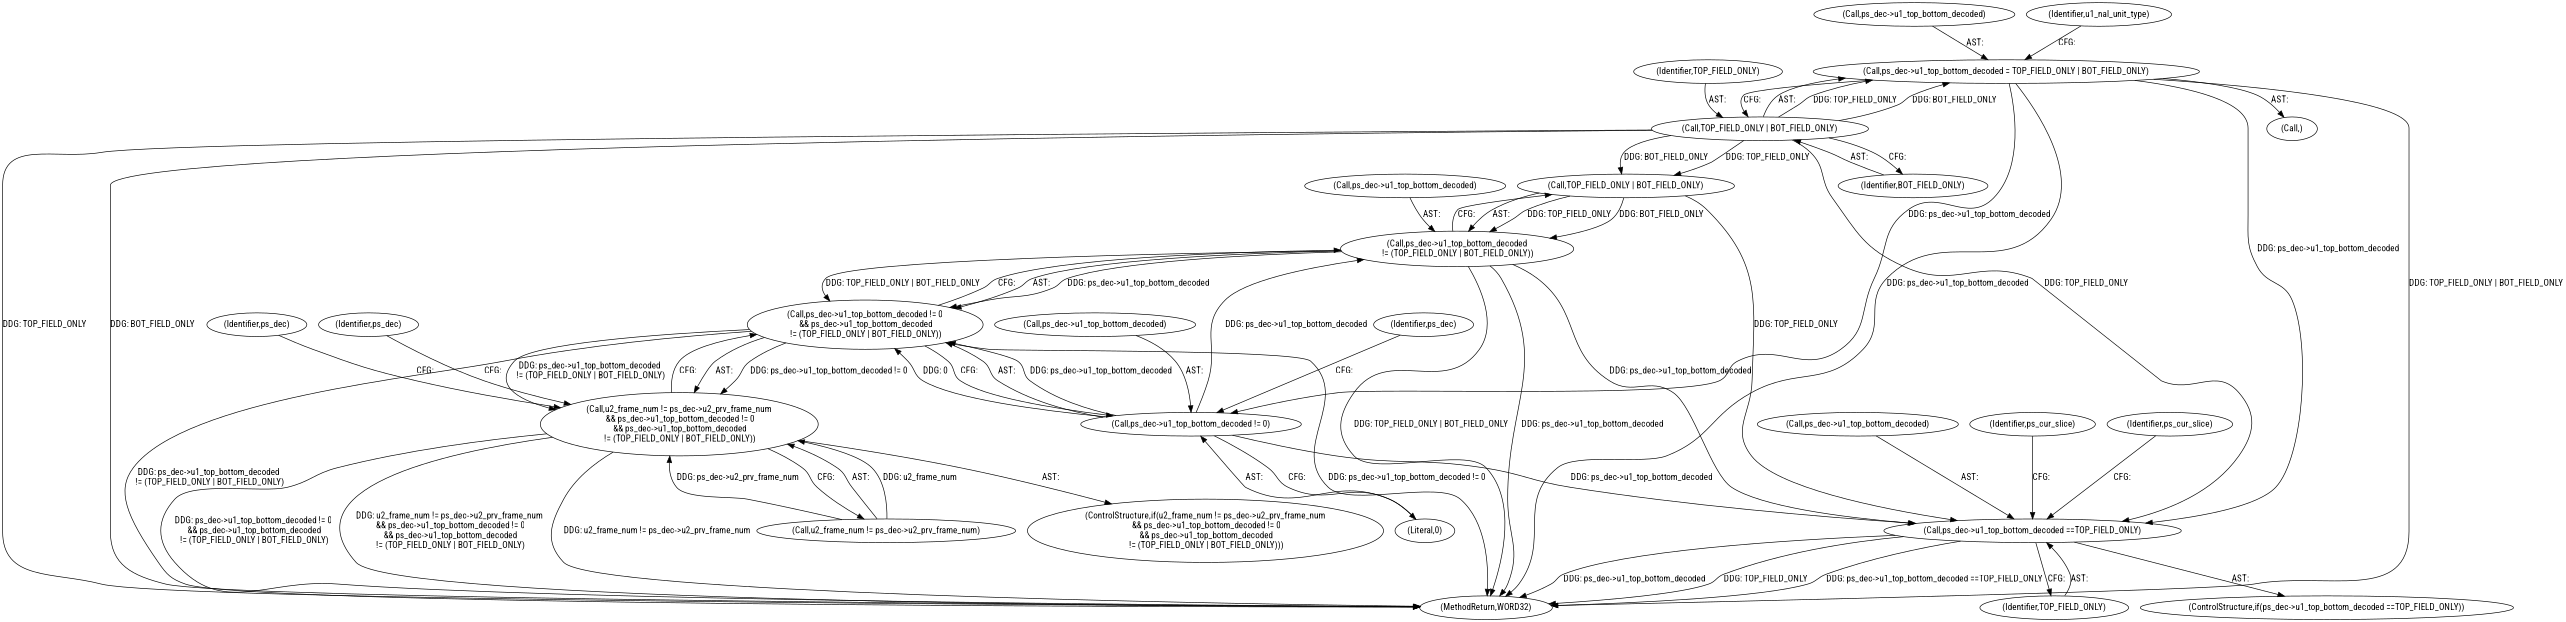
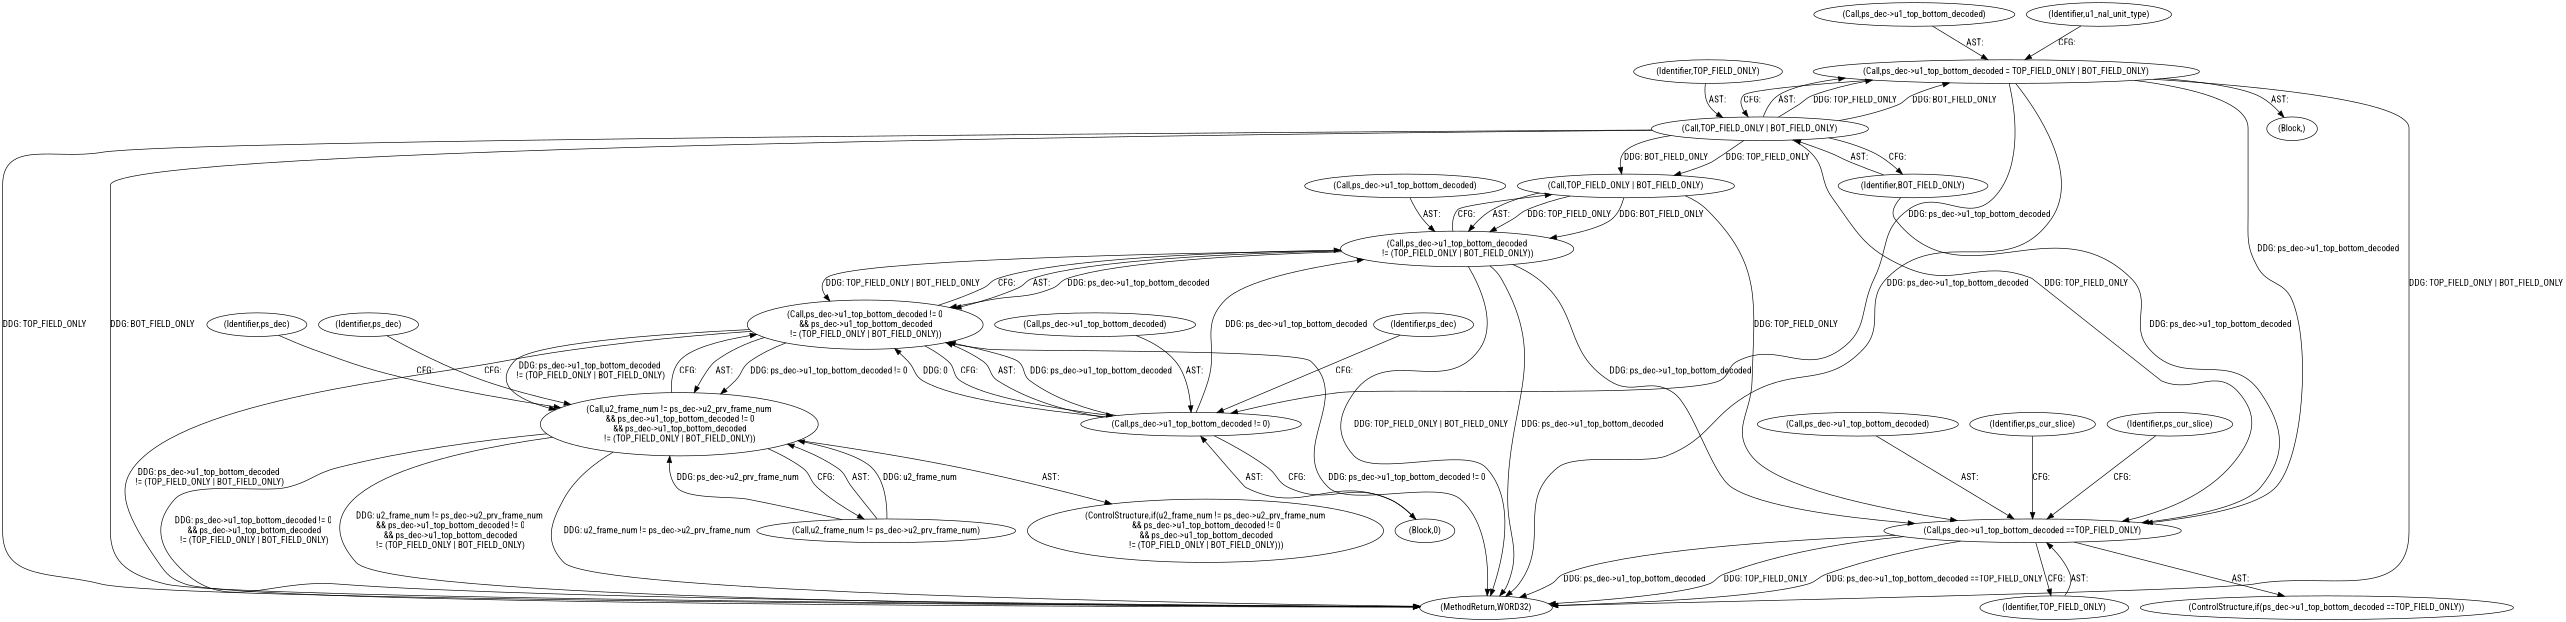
node "(Call,)": label "(Call,)" -> "(Block,)"
edge "(Call,ps_dec->u1_top_bottom_decoded != 0)" -> "(Call,ps_dec->u1_top_bottom_decoded ==TOP_FIELD_ONLY)": now "(Identifier,BOT_FIELD_ONLY)" -> "(Call,ps_dec->u1_top_bottom_decoded ==TOP_FIELD_ONLY)"
node "(Literal,0)": label "(Literal,0)" -> "(Block,0)"
